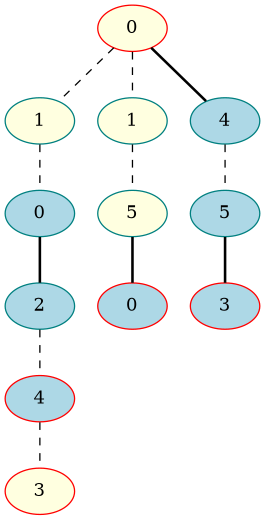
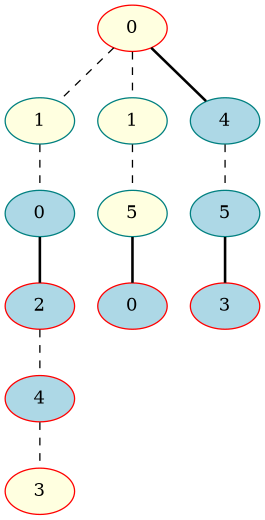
node "2": color teal -> red
